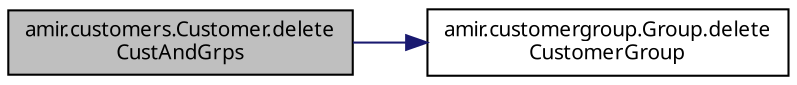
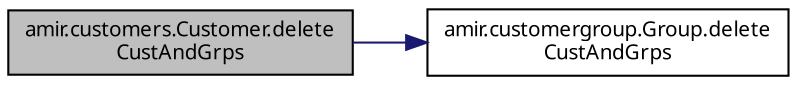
node "amir.customergroup.Group.delete CustomerGroup": label "amir.customergroup.Group.delete CustomerGroup" -> "amir.customergroup.Group.delete CustAndGrps"
